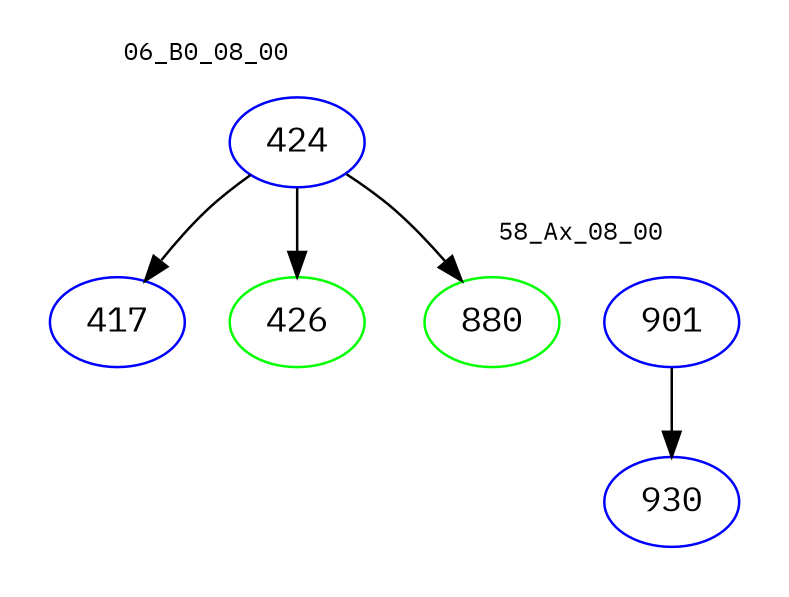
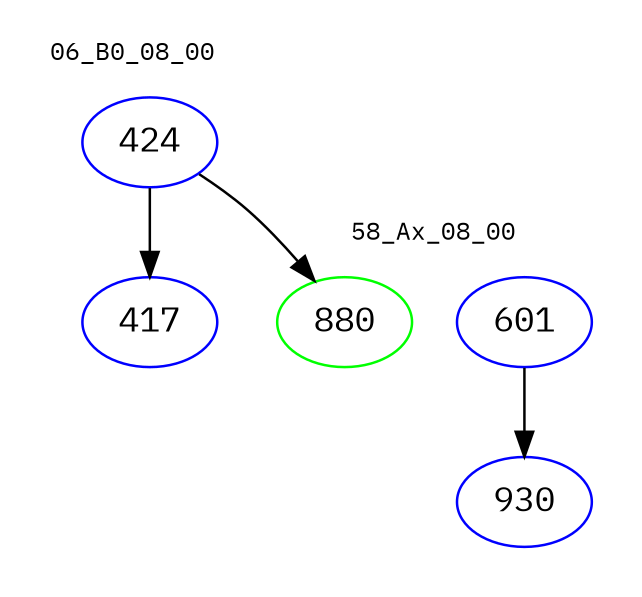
node "426": removed
node "901": label "901" -> "601"
